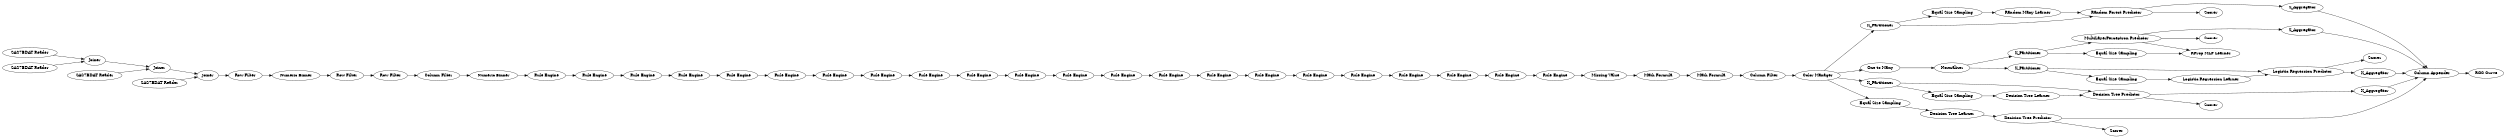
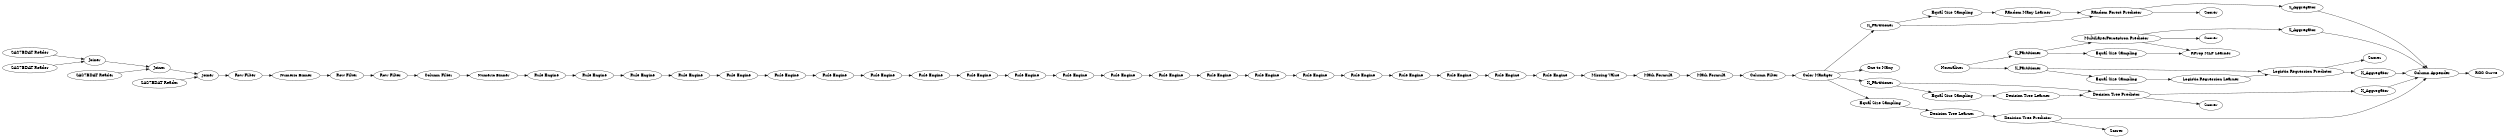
edge "One to Many" -> "Normalizer": removed
